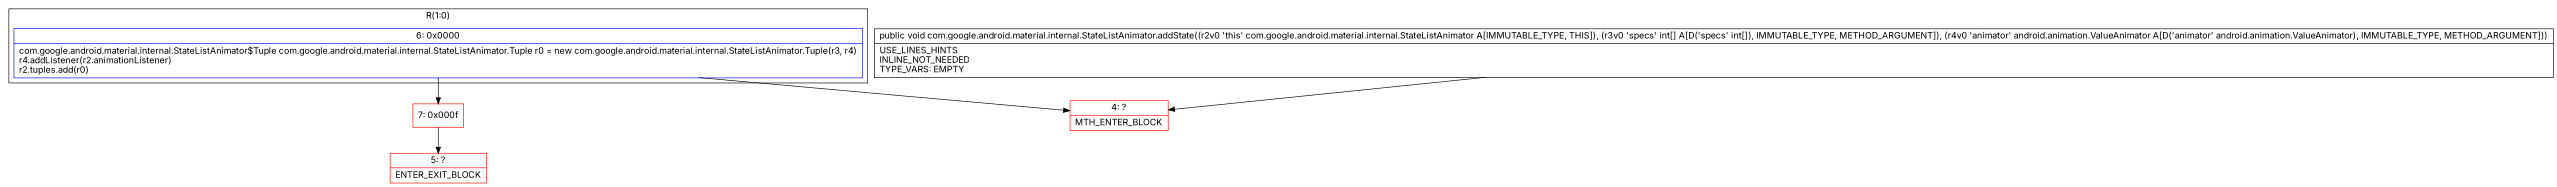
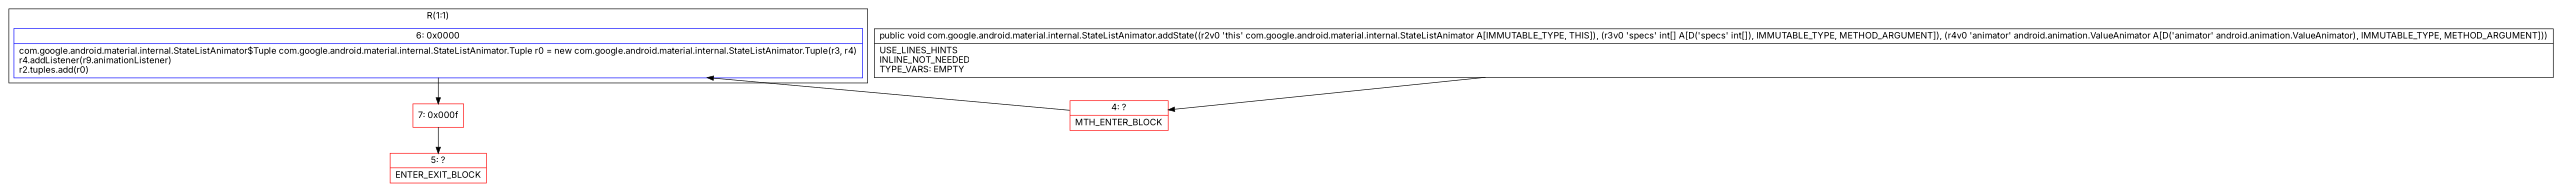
cluster "R(1:0)": label "R(1:0)" -> "R(1:1)"
node "6: 0x0000": text "r4.addListener(r2.animationListener)" -> "r4.addListener(r9.animationListener)"
edge "6: 0x0000" -> "4: ?": reversed
